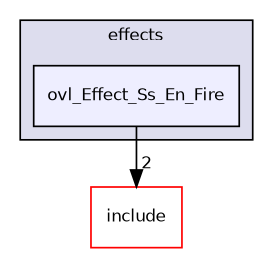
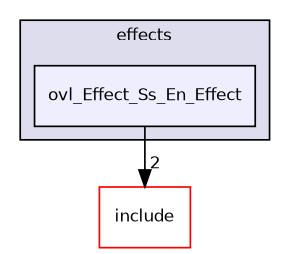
node "ovl_Effect_Ss_En_Fire": label "ovl_Effect_Ss_En_Fire" -> "ovl_Effect_Ss_En_Effect"
